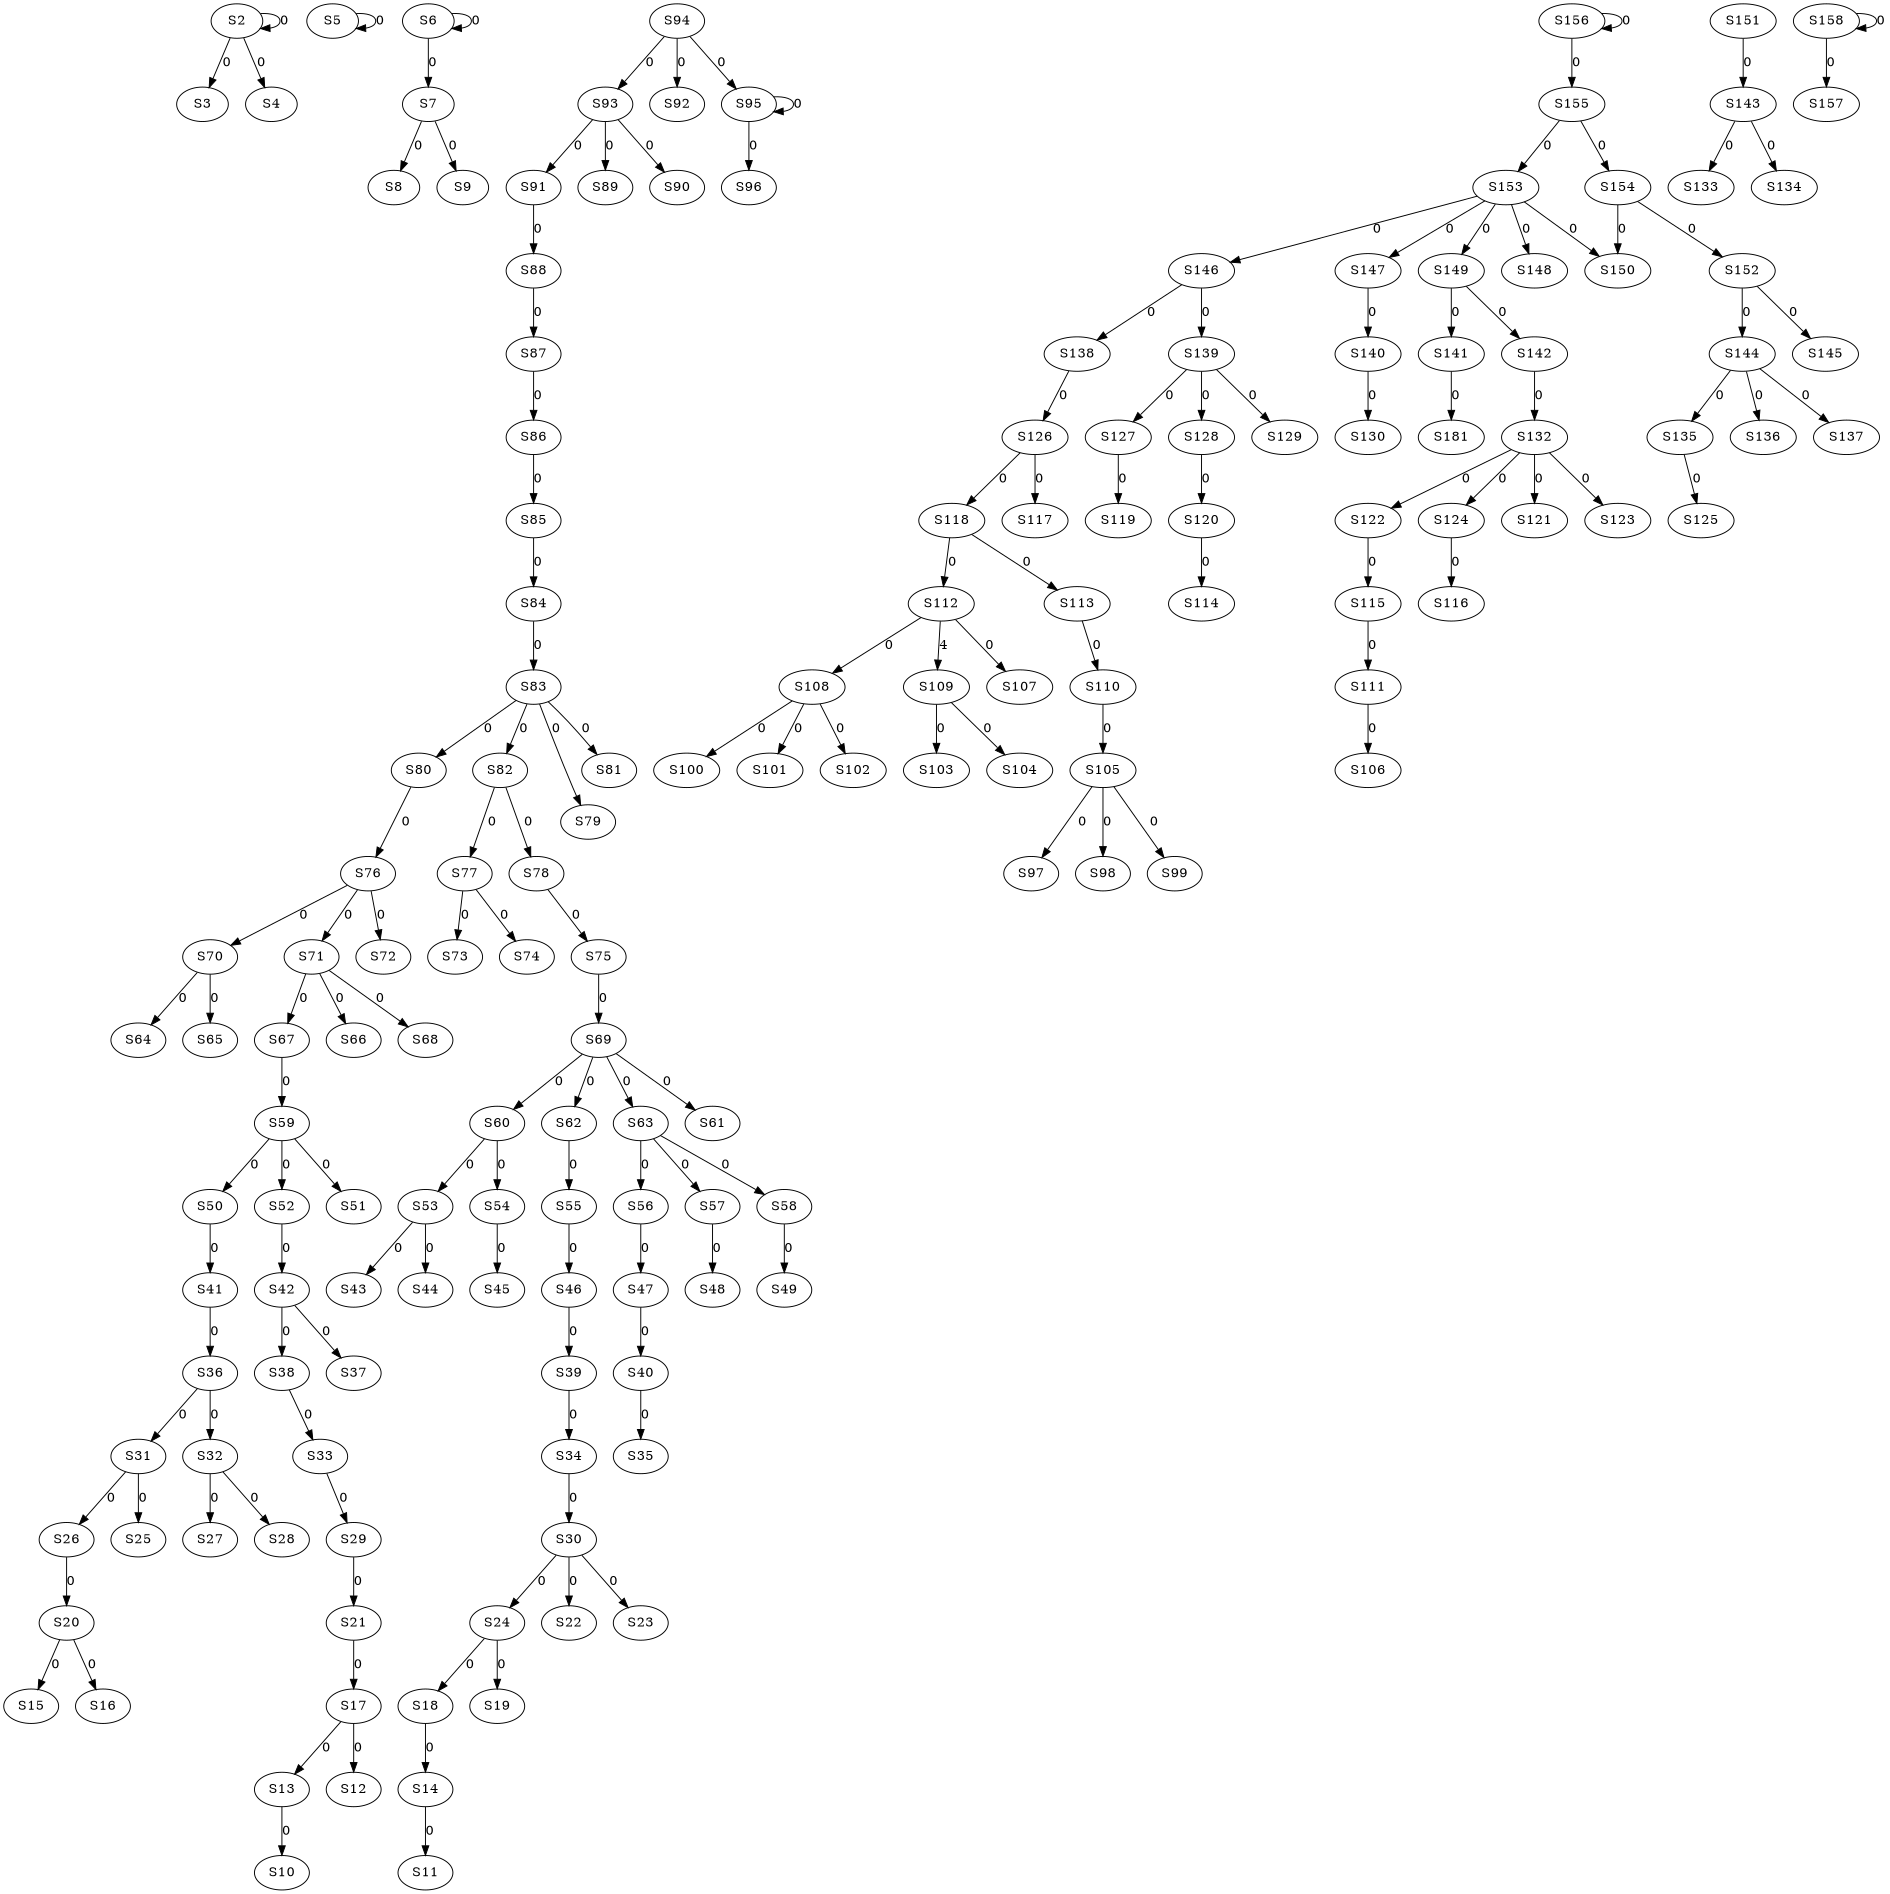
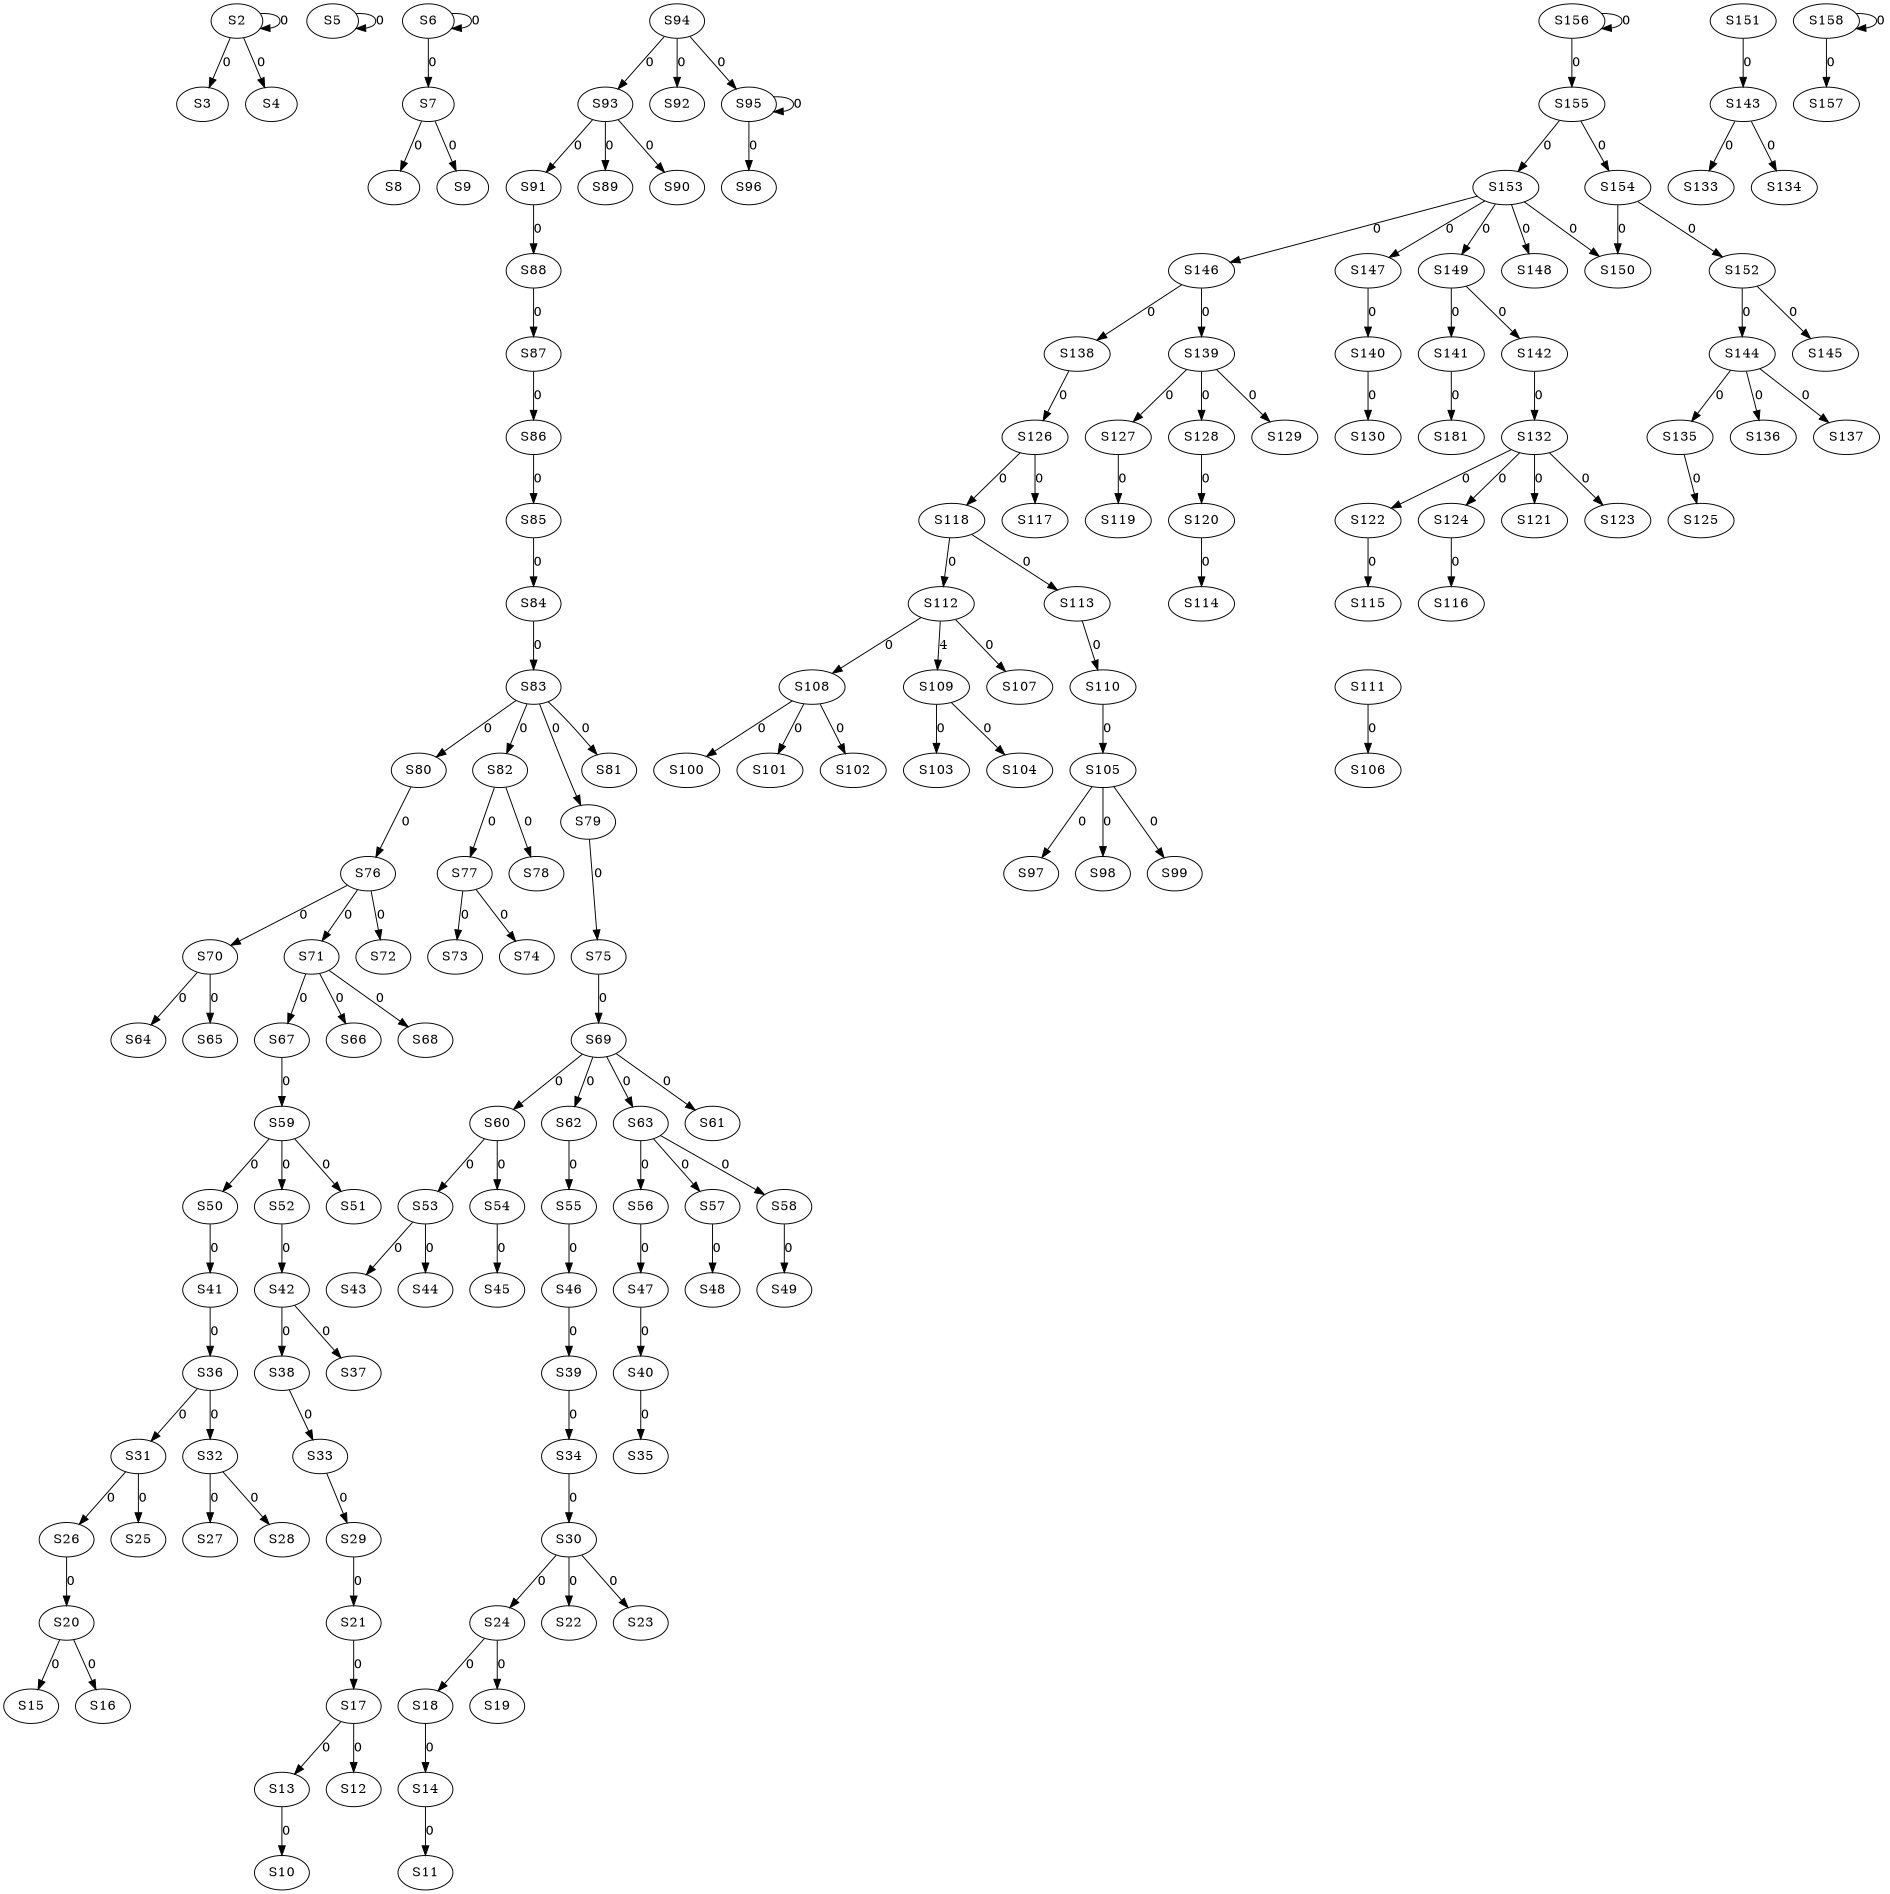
edge "S115" -> "S111": removed, label "0"
edge "S78" -> "S75": now "S79" -> "S75"
